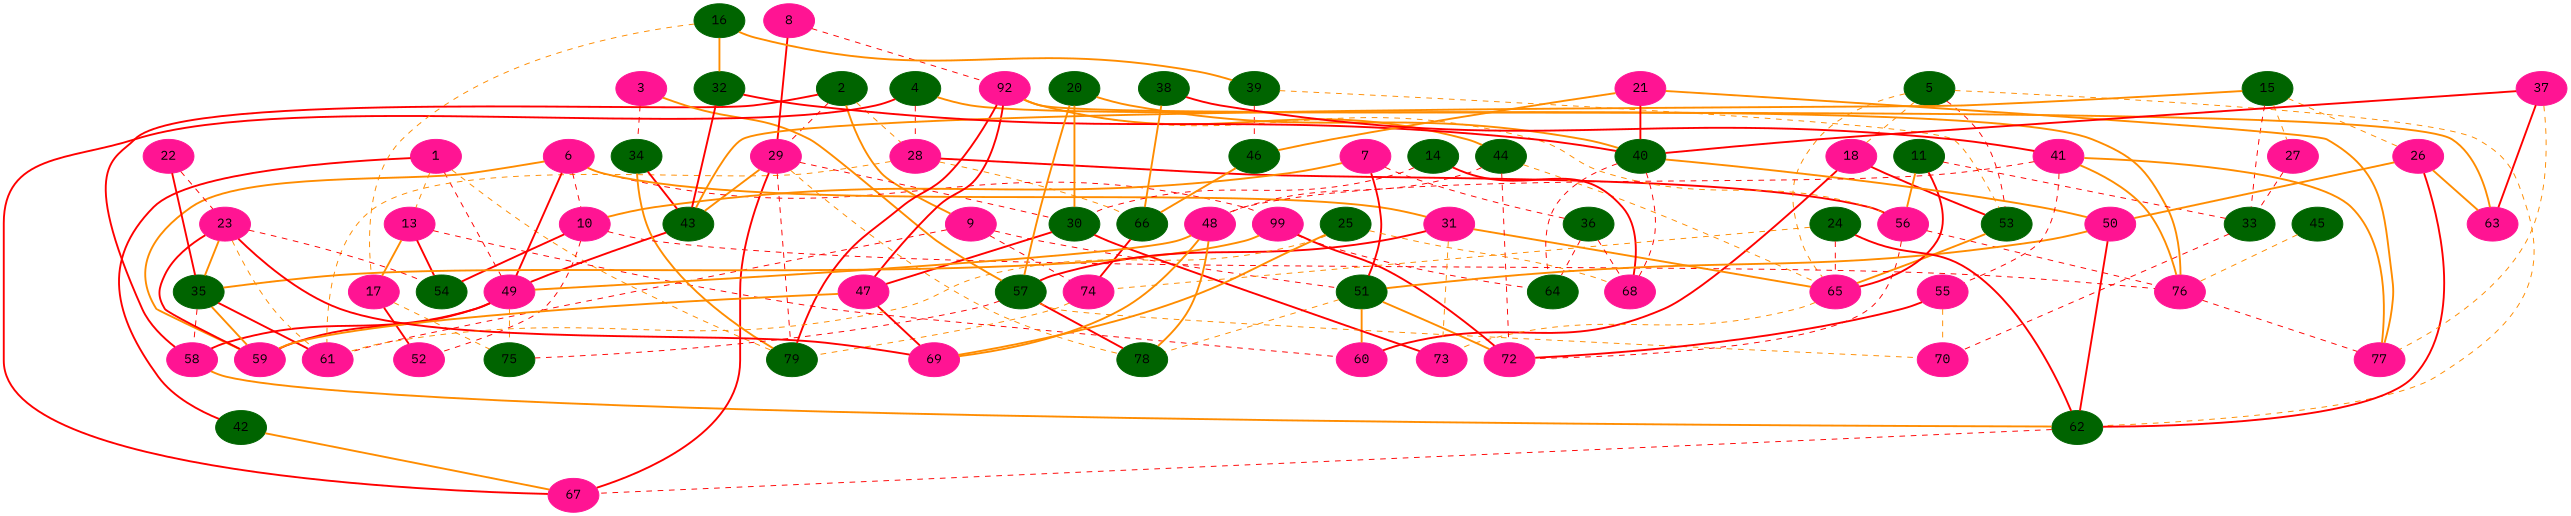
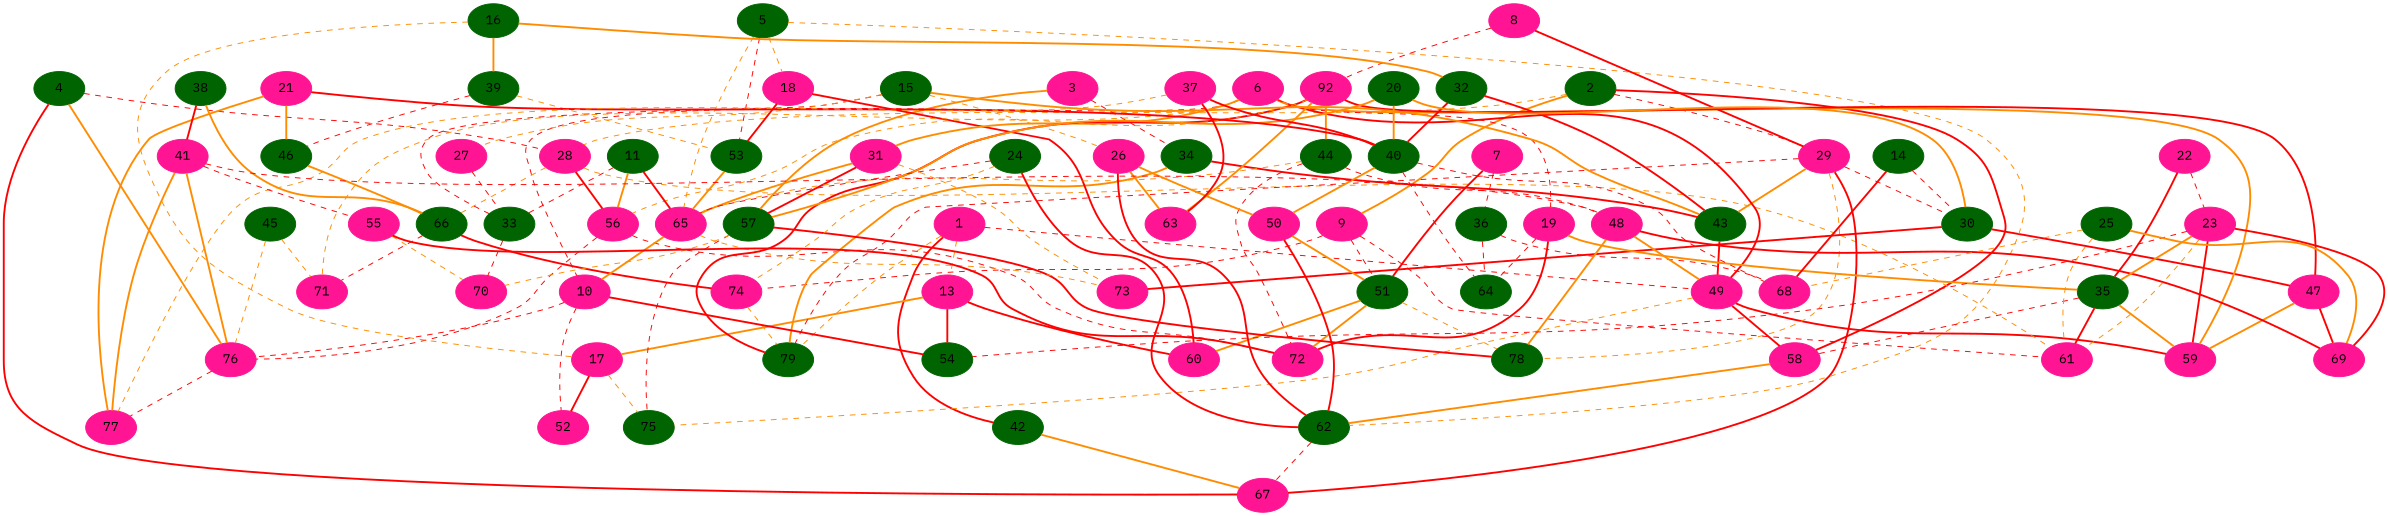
edge "7" -- "10": now "65" -- "10"
node "99": label "99" -> "19"
node "71": added
edge "48" -- "69": color darkorange -> red
edge "13" -- "60": style dashed -> bold
